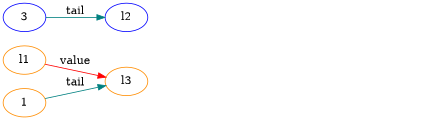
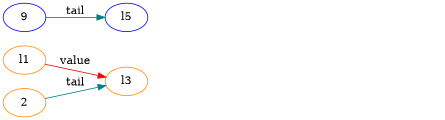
node "3": label "3" -> "9"
node "l2": label "l2" -> "l5"
node "1": label "1" -> "2"
